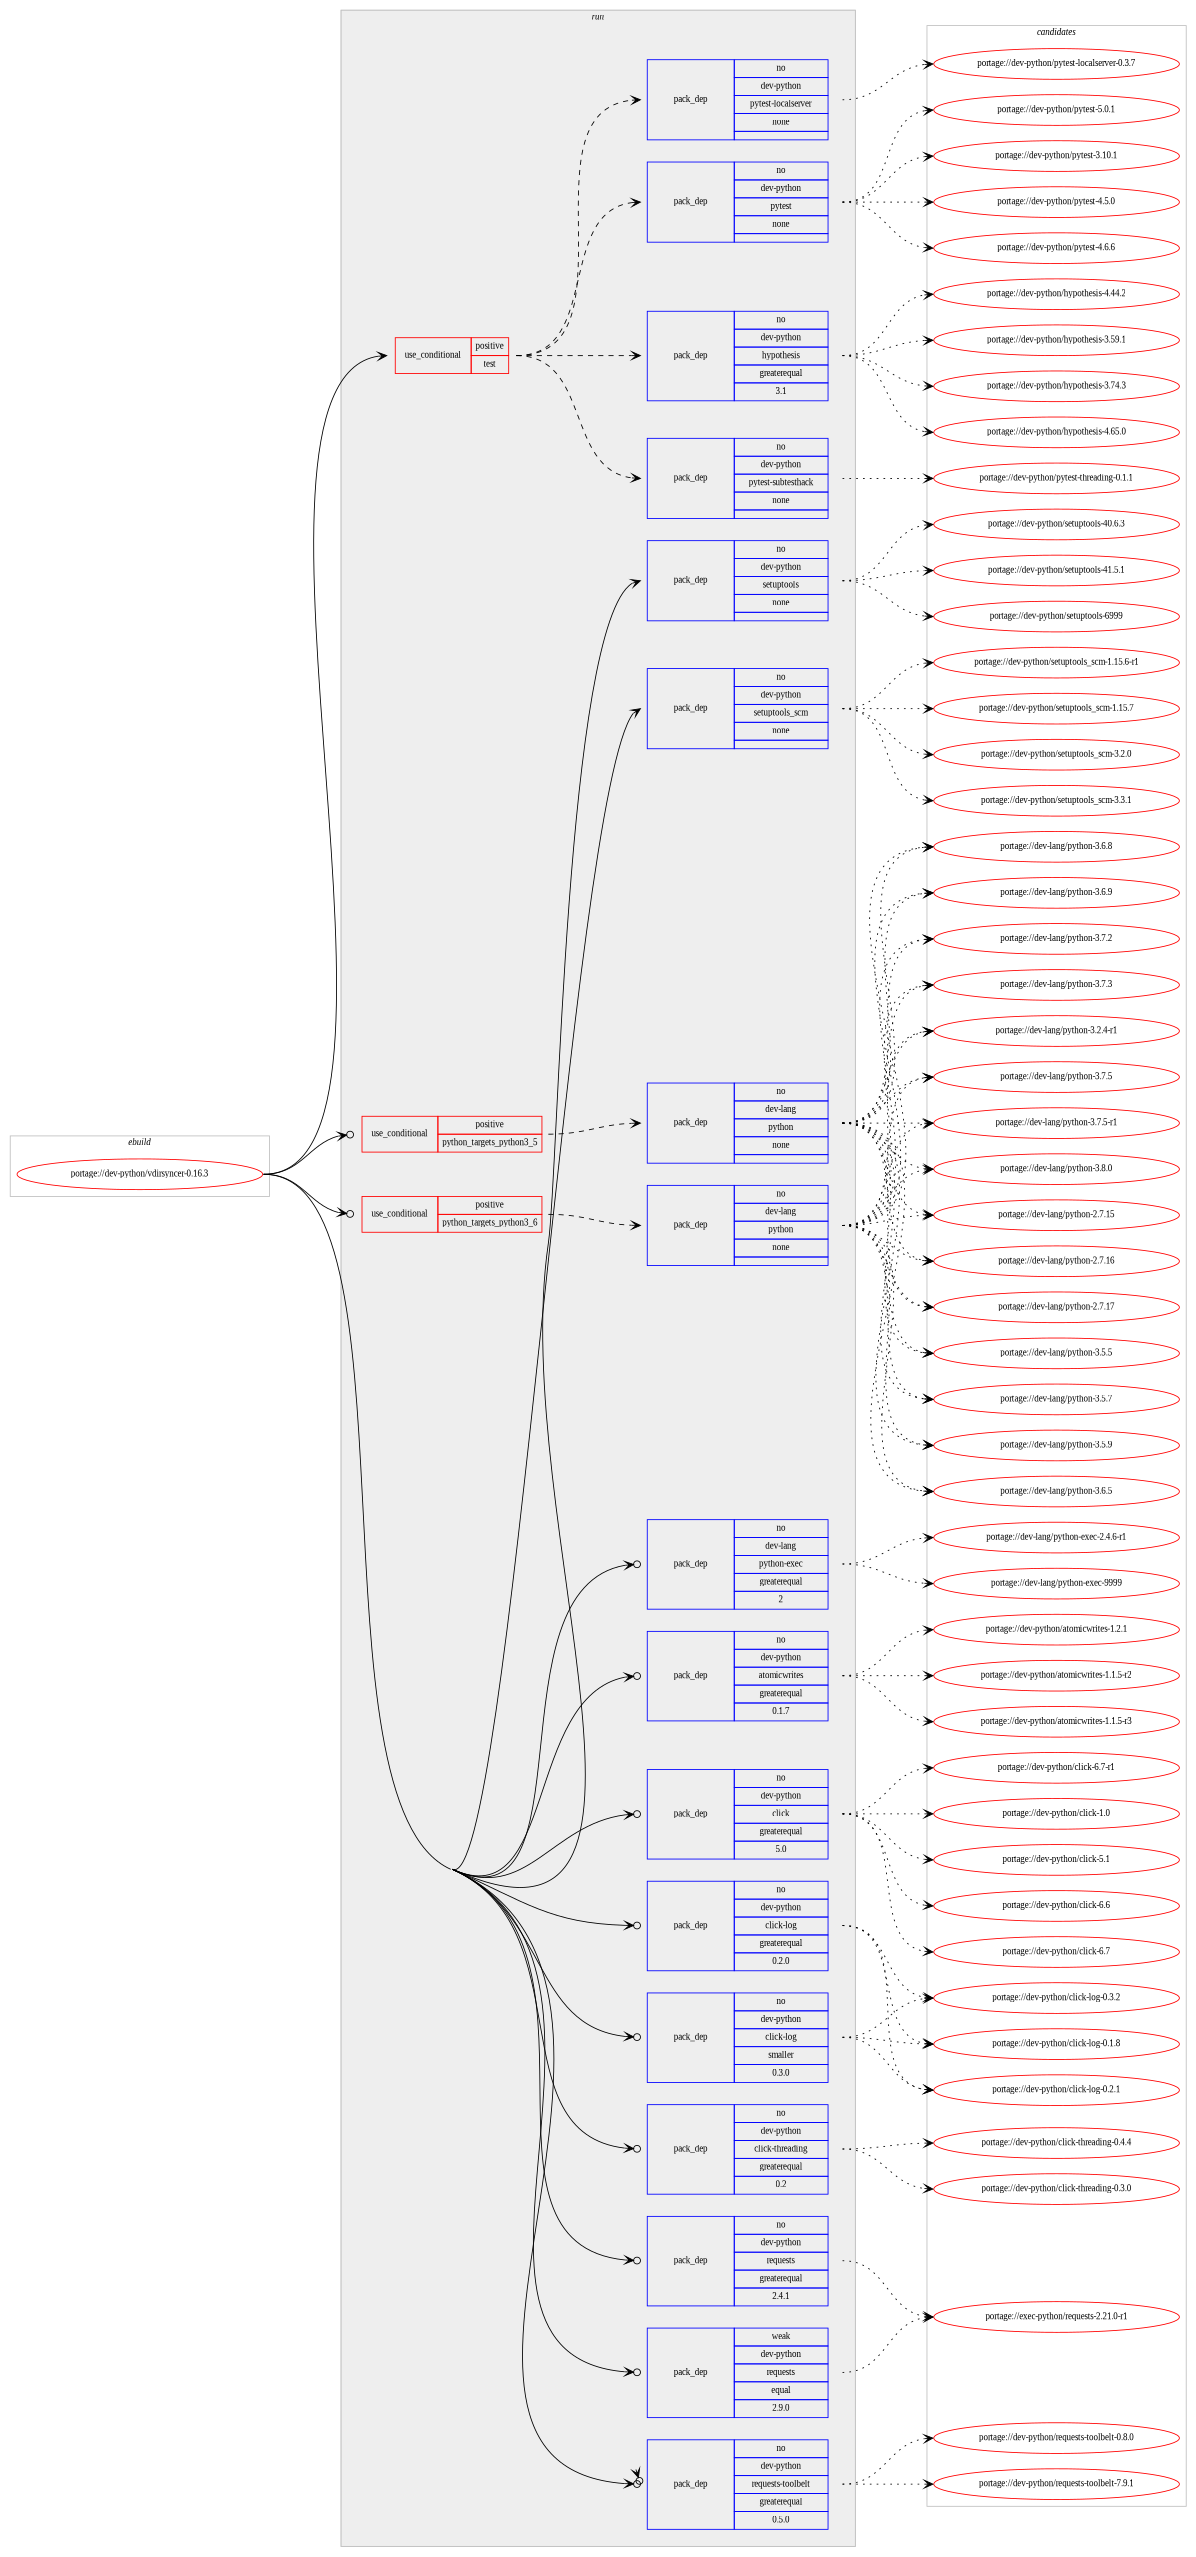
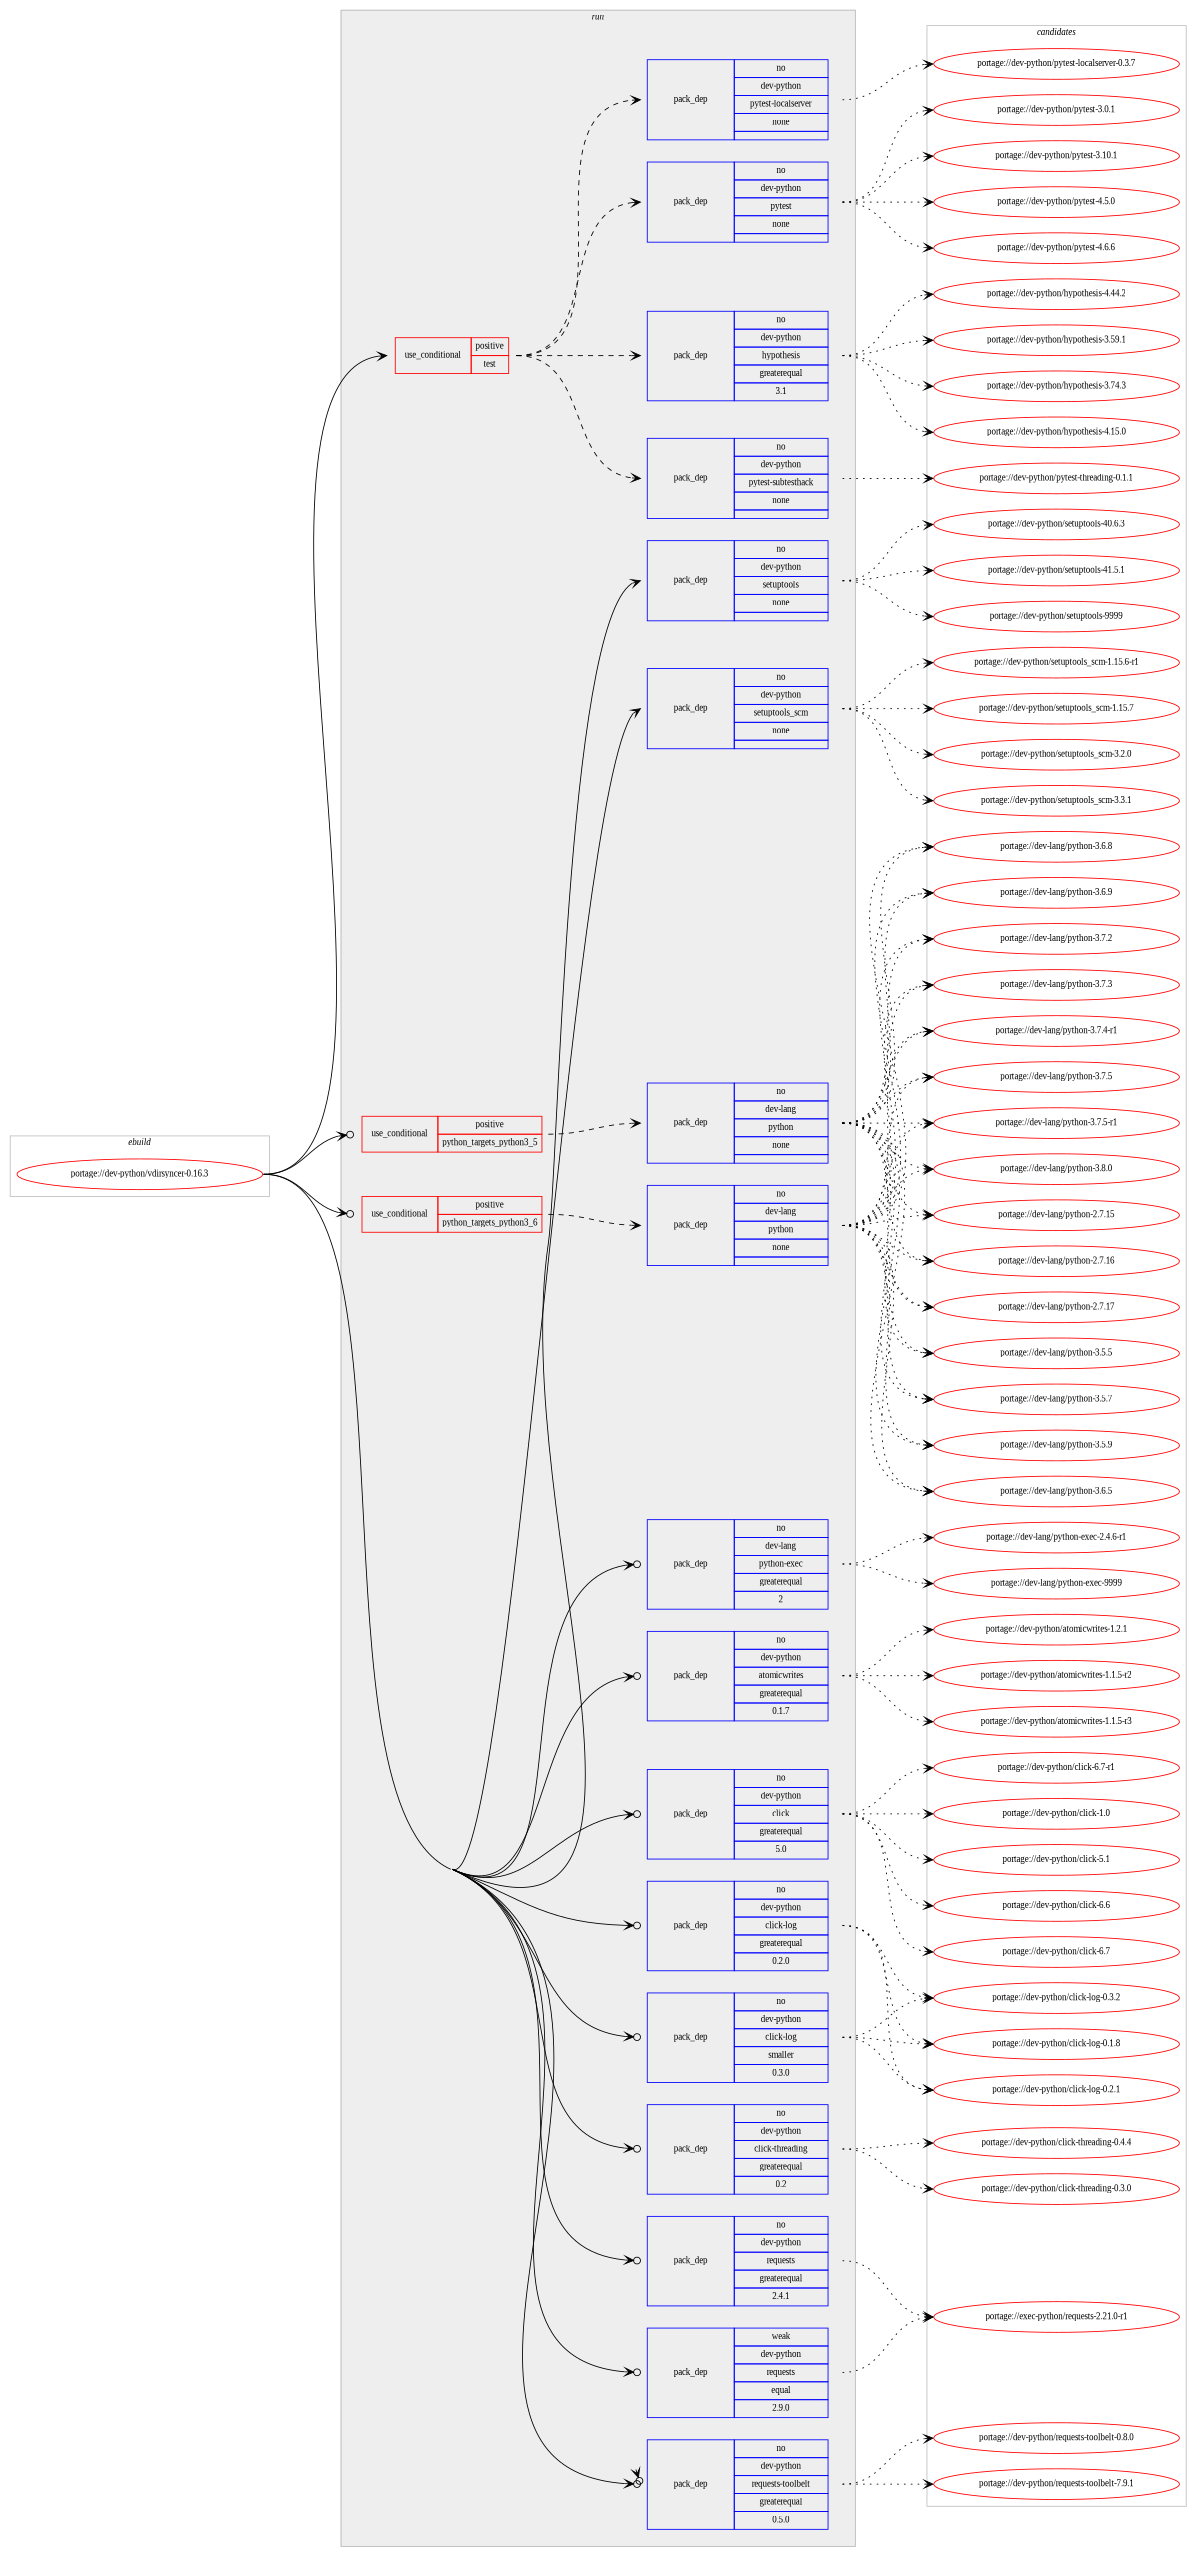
node "portage://dev-python/pytest-5.0.1": label "portage://dev-python/pytest-5.0.1" -> "portage://dev-python/pytest-3.0.1"
node "portage://dev-python/hypothesis-4.65.0": label "portage://dev-python/hypothesis-4.65.0" -> "portage://dev-python/hypothesis-4.15.0"
node "portage://dev-python/setuptools-6999": label "portage://dev-python/setuptools-6999" -> "portage://dev-python/setuptools-9999"
node "portage://dev-lang/python-3.2.4-r1": label "portage://dev-lang/python-3.2.4-r1" -> "portage://dev-lang/python-3.7.4-r1"
